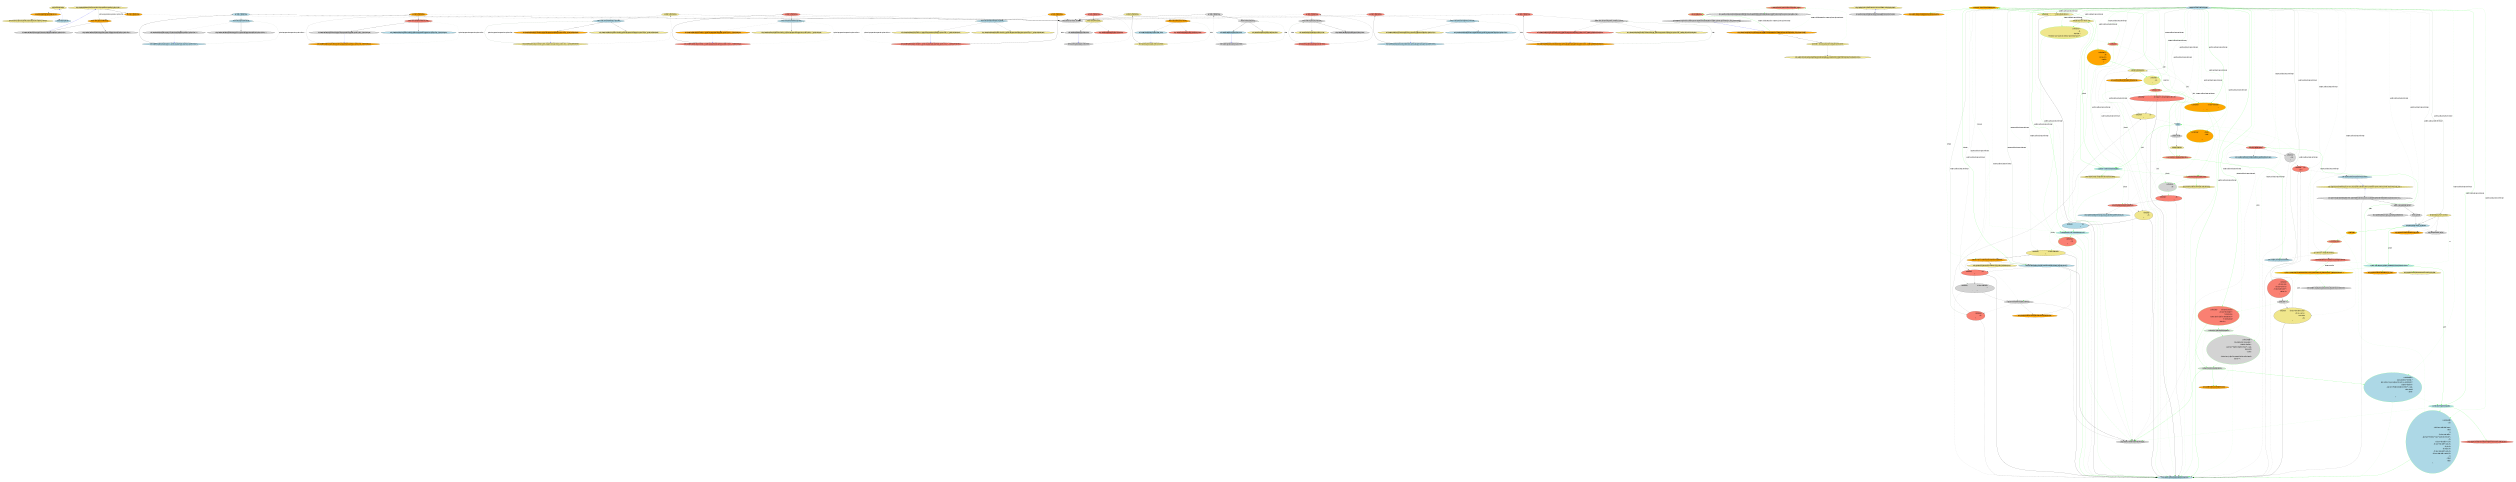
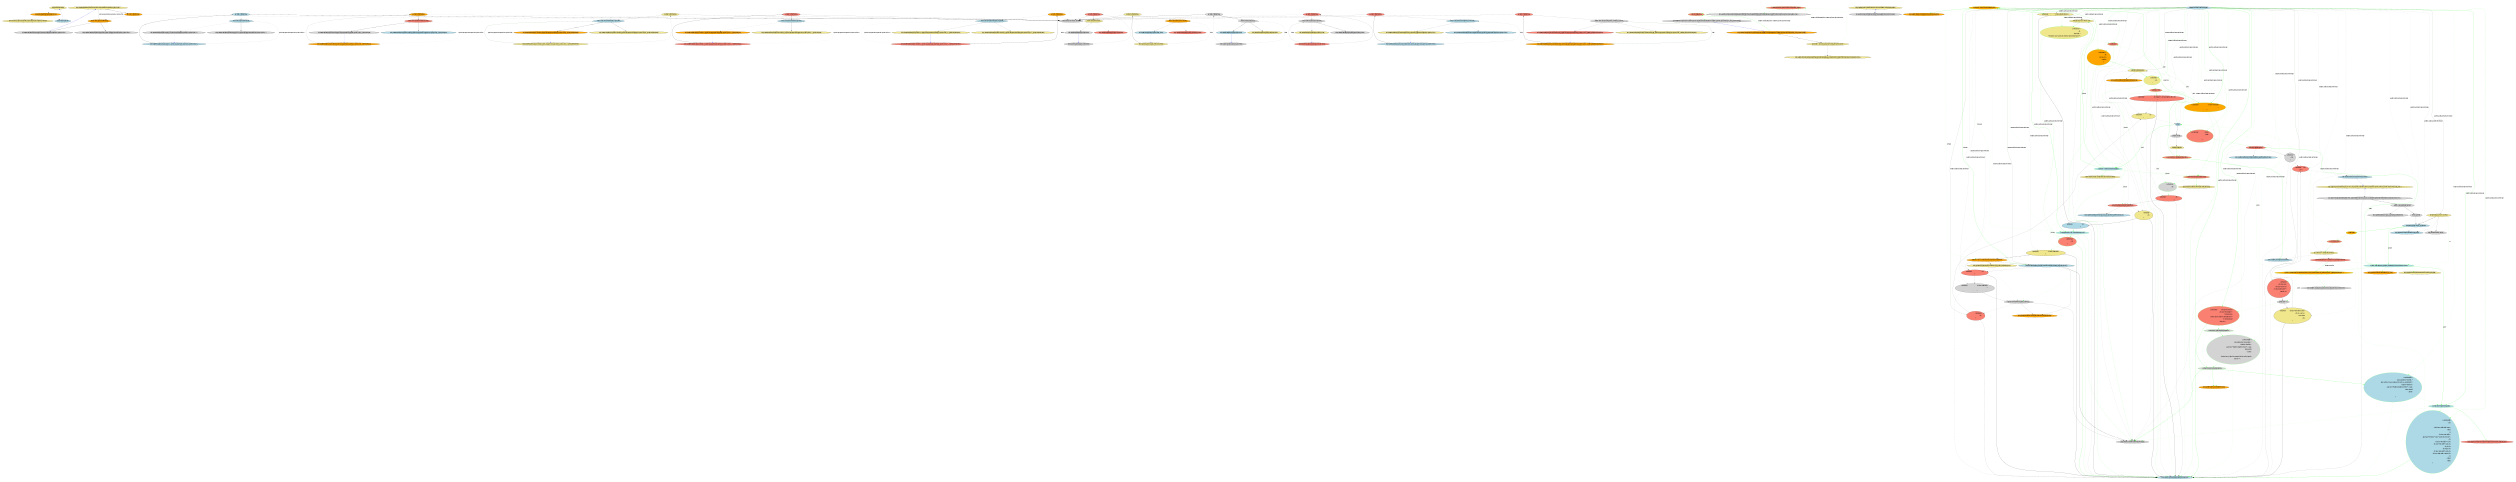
node "-1: WriteLiteral(''                    </tbody> </table> '')": fillcolor orange -> salmon
node "Entry Hangfire.Dashboard.RazorPage.Query(string)": fillcolor orange -> lightblue
